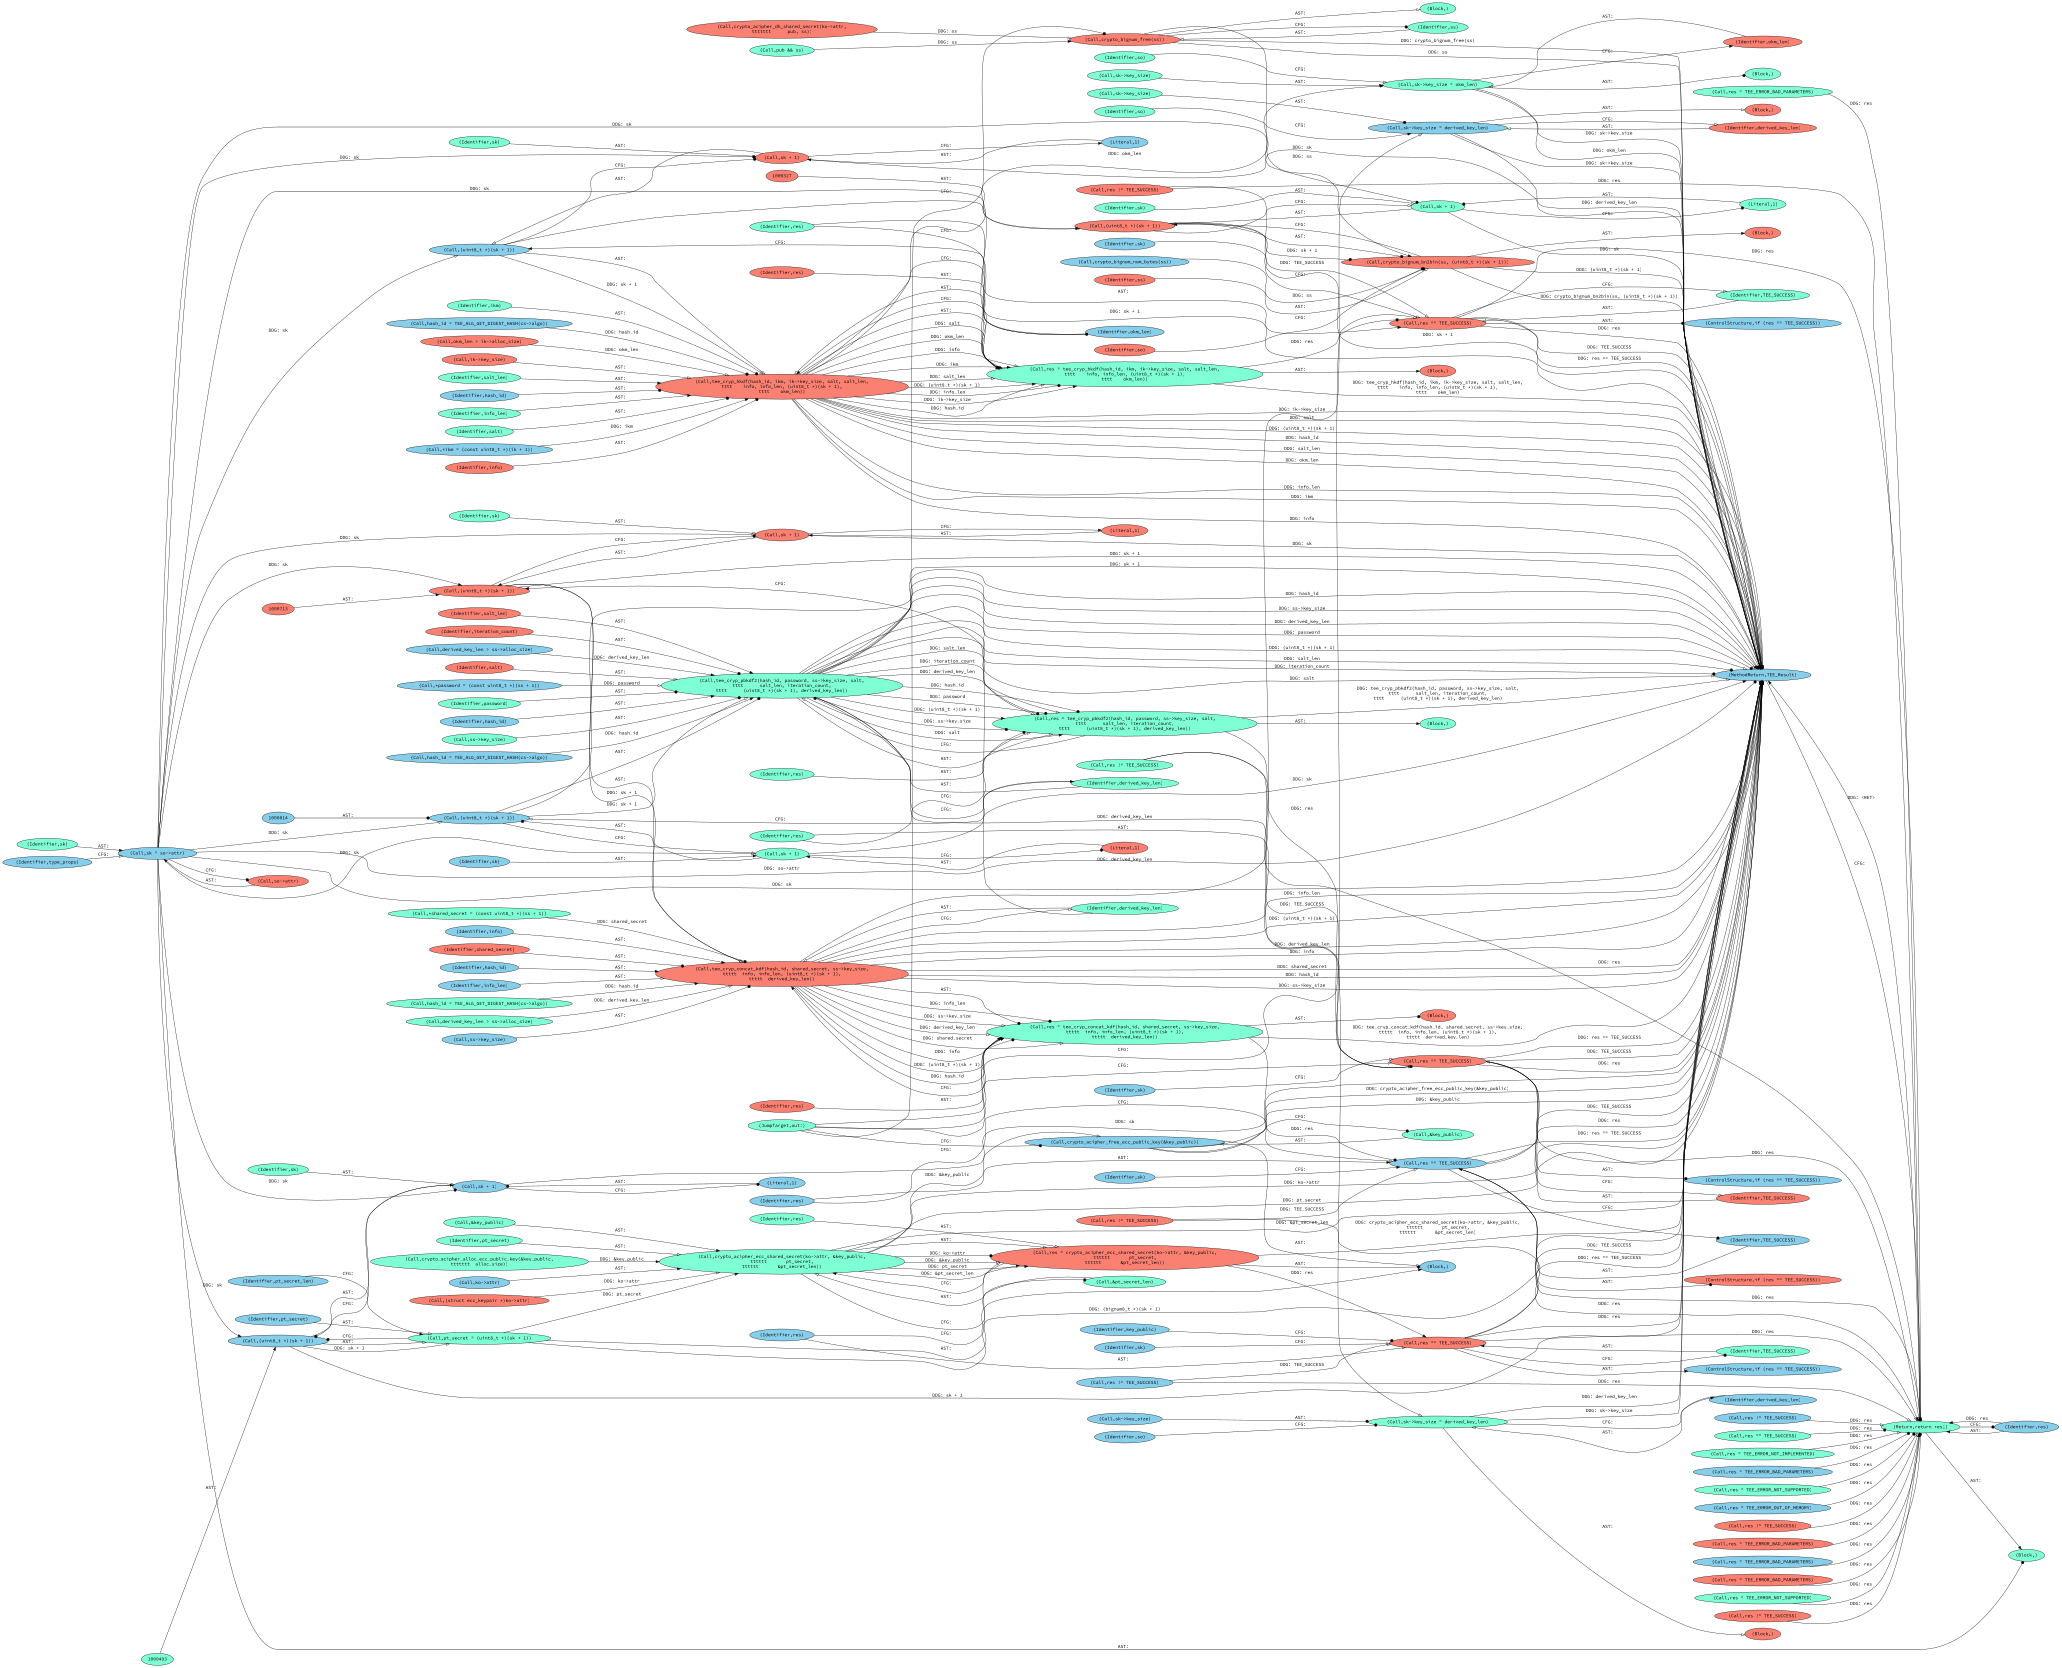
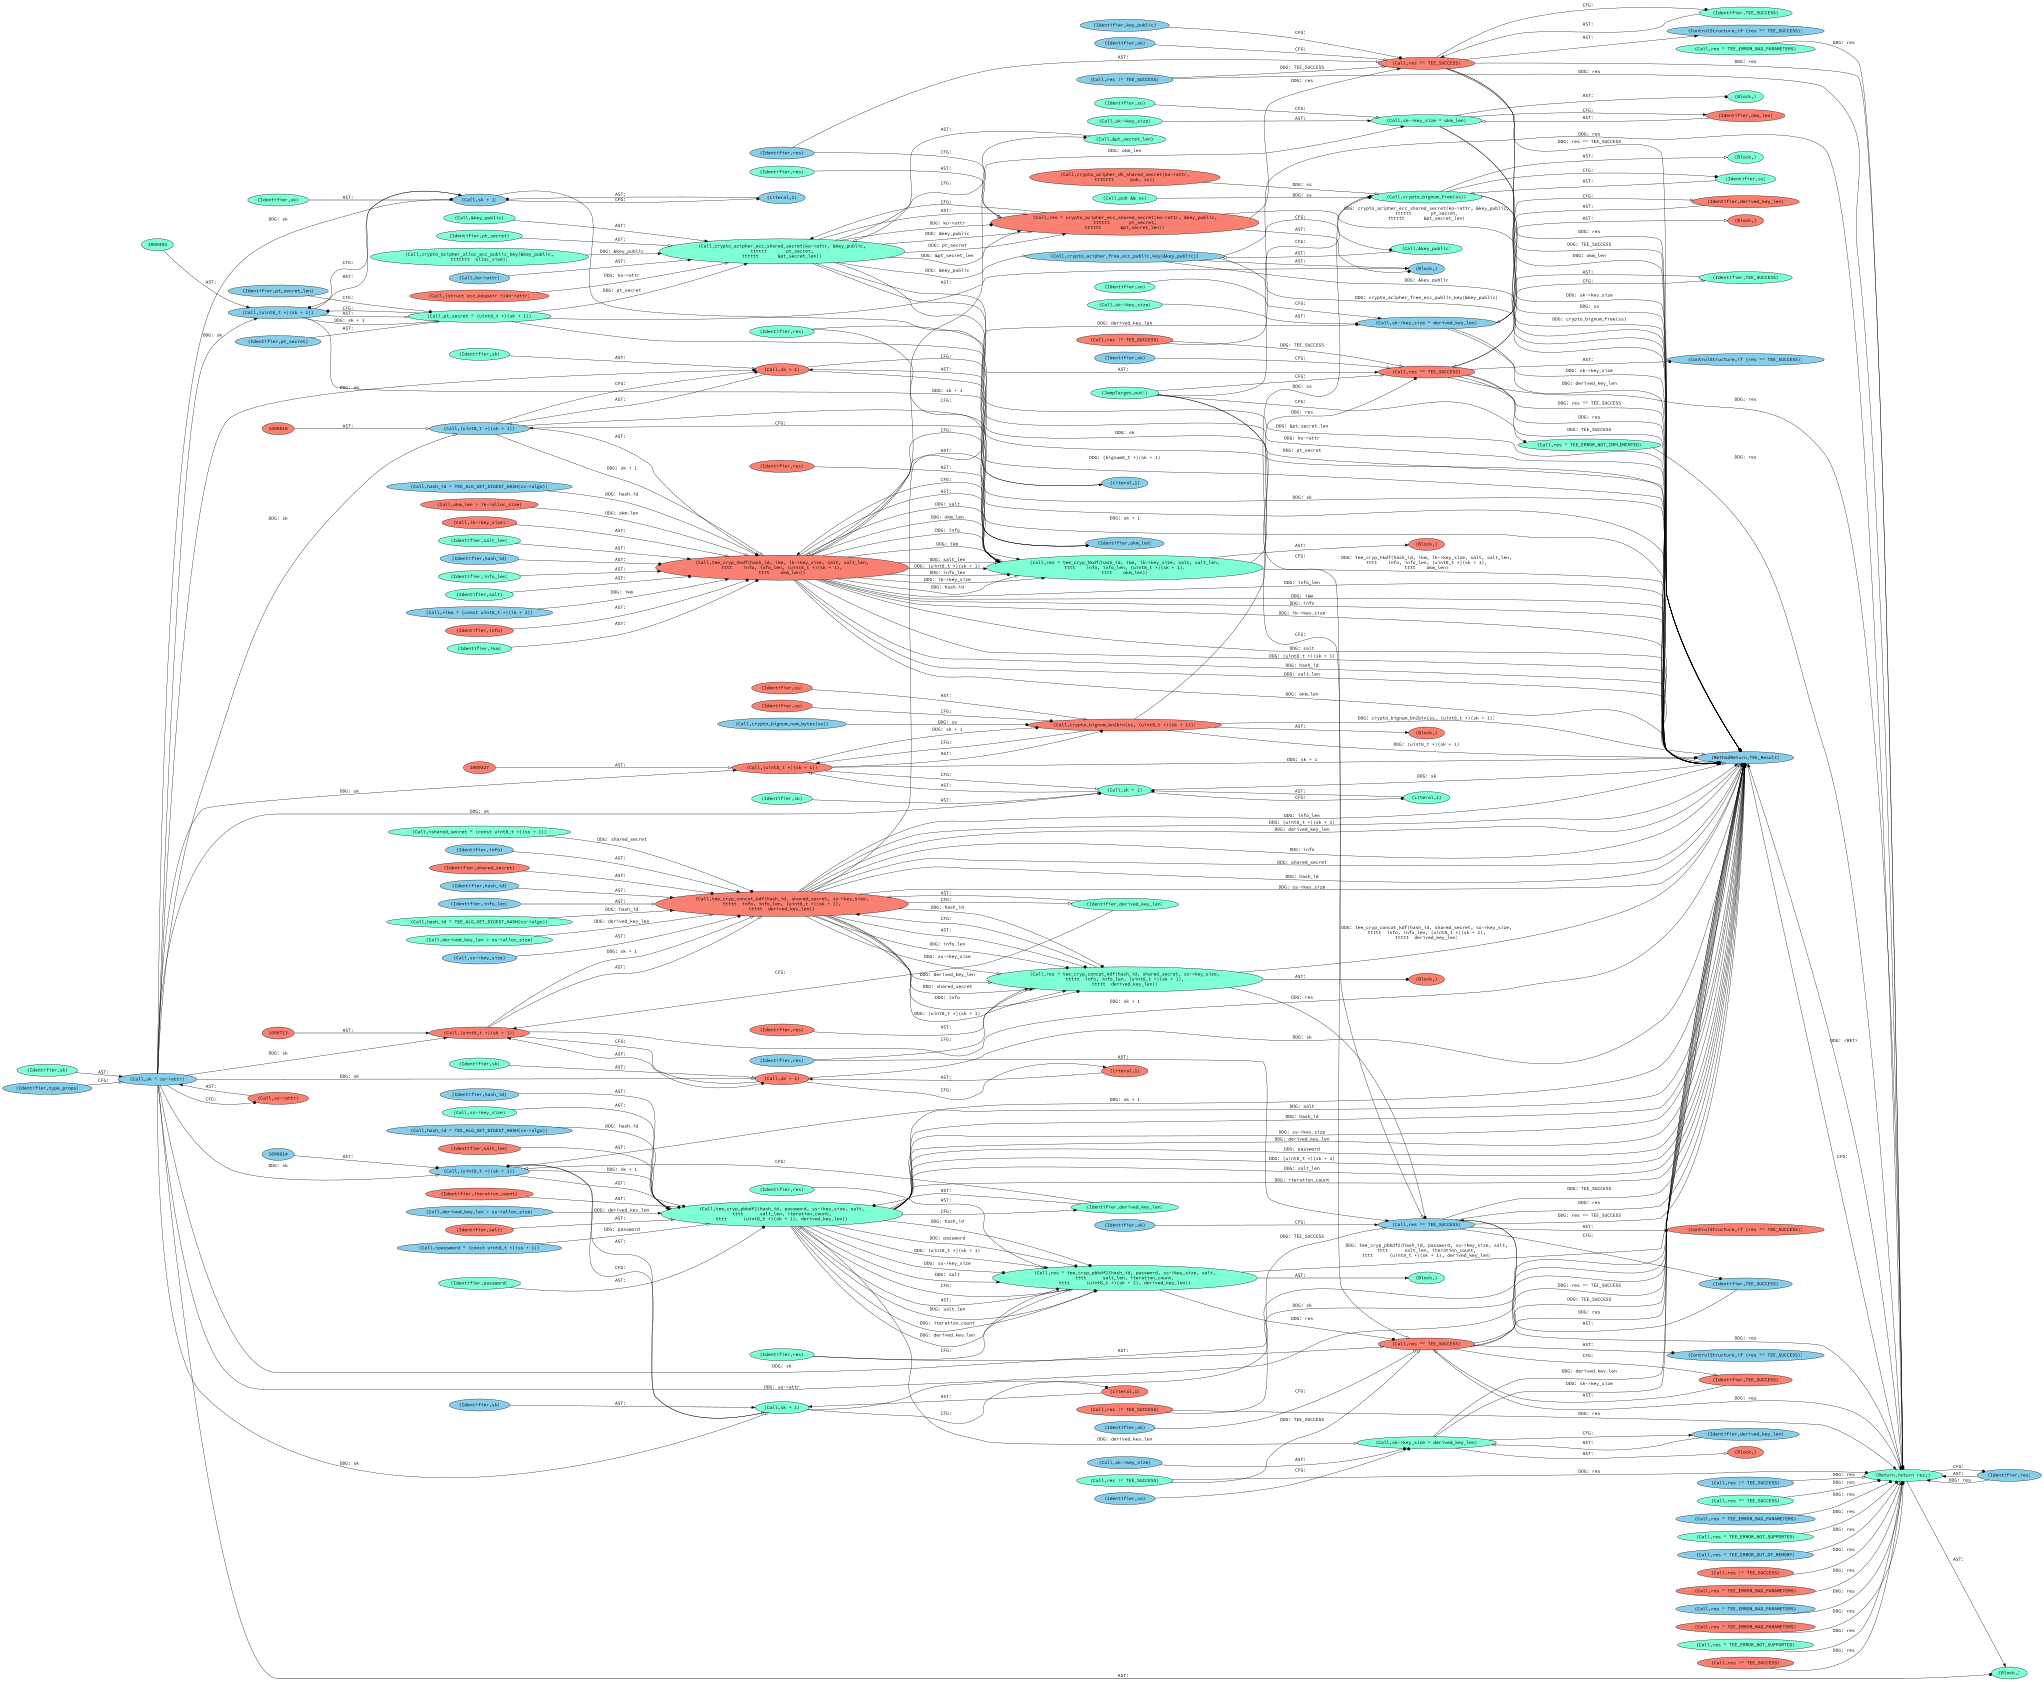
node "(Call,crypto_bignum_free(ss))": fillcolor salmon -> aquamarine
edge "(Call,crypto_bignum_free(ss))" -> "(Call,crypto_bignum_bn2bin(ss, (uint8_t *)(sk + 1)))": reversed
node "1000616": added
edge "(JumpTarget,out:)" -> "(Call,crypto_acipher_free_ecc_public_key(&key_public))": now "(JumpTarget,out:)" -> "(Call,res = TEE_ERROR_NOT_IMPLEMENTED)"
edge "(Identifier,pt_secret_len)" -> "(Call,pt_secret = (uint8_t *)(sk + 1))": arrowhead normal -> dot
